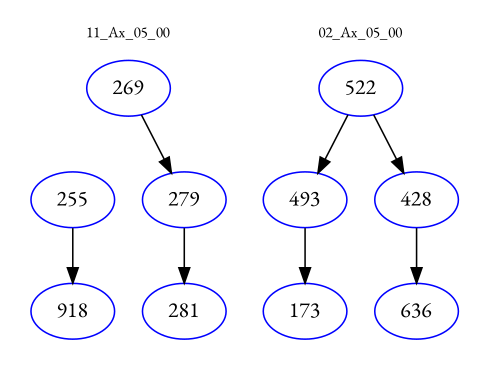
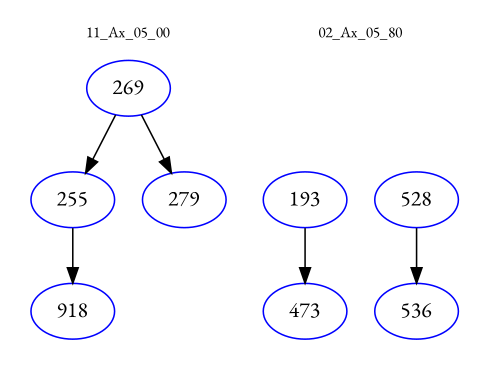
cluster "02_Ax_05_00": label "02_Ax_05_00" -> "02_Ax_05_80"
node "522": removed
edge "269" -> "255": added
node "493": label "493" -> "193"
node "428": label "428" -> "528"
node "281": removed
node "173": label "173" -> "473"
node "636": label "636" -> "536"
